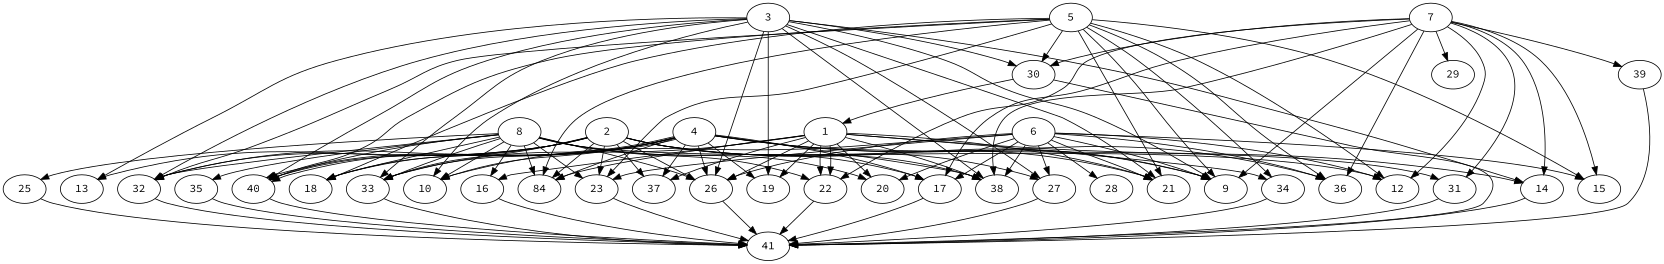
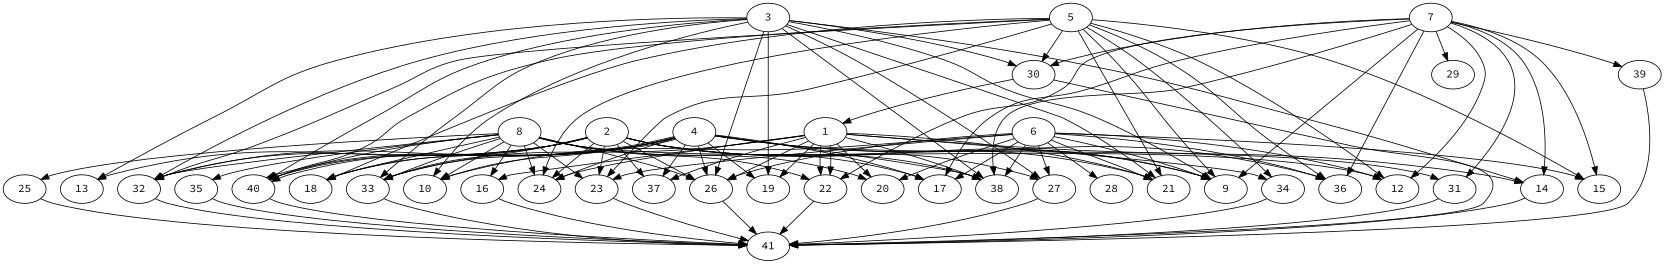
node "84": label "84" -> "24"
edge "17" -> "41": removed
